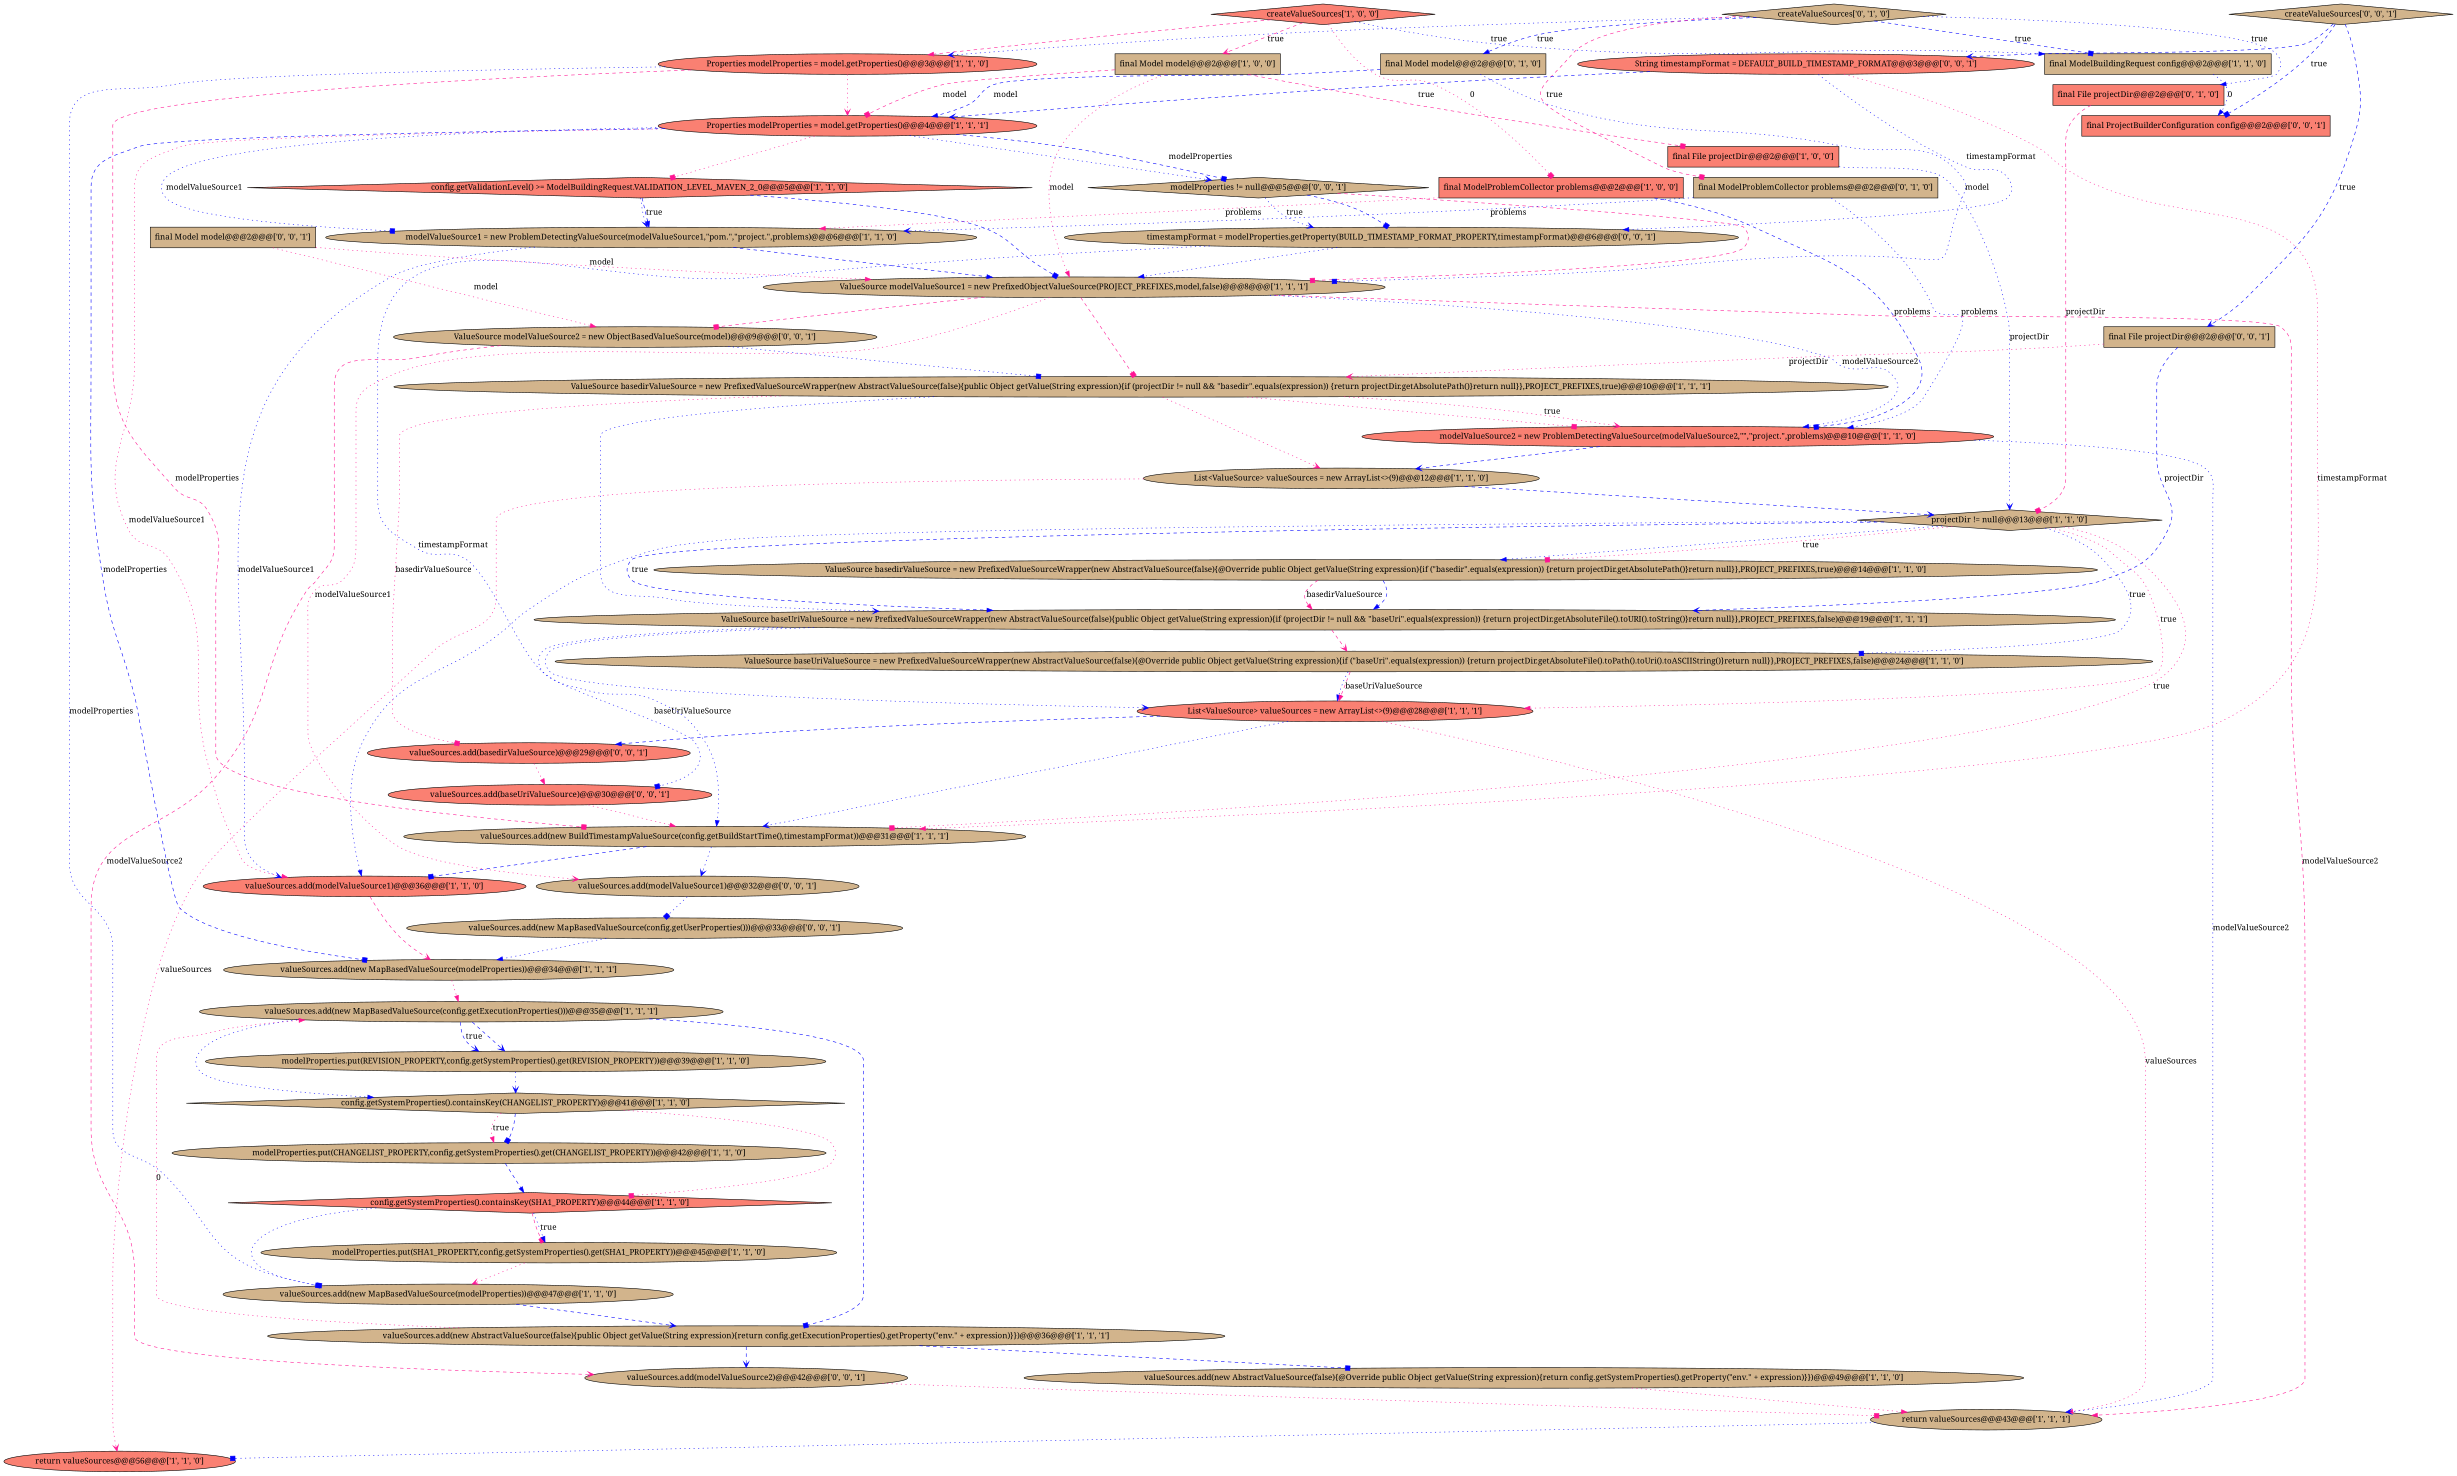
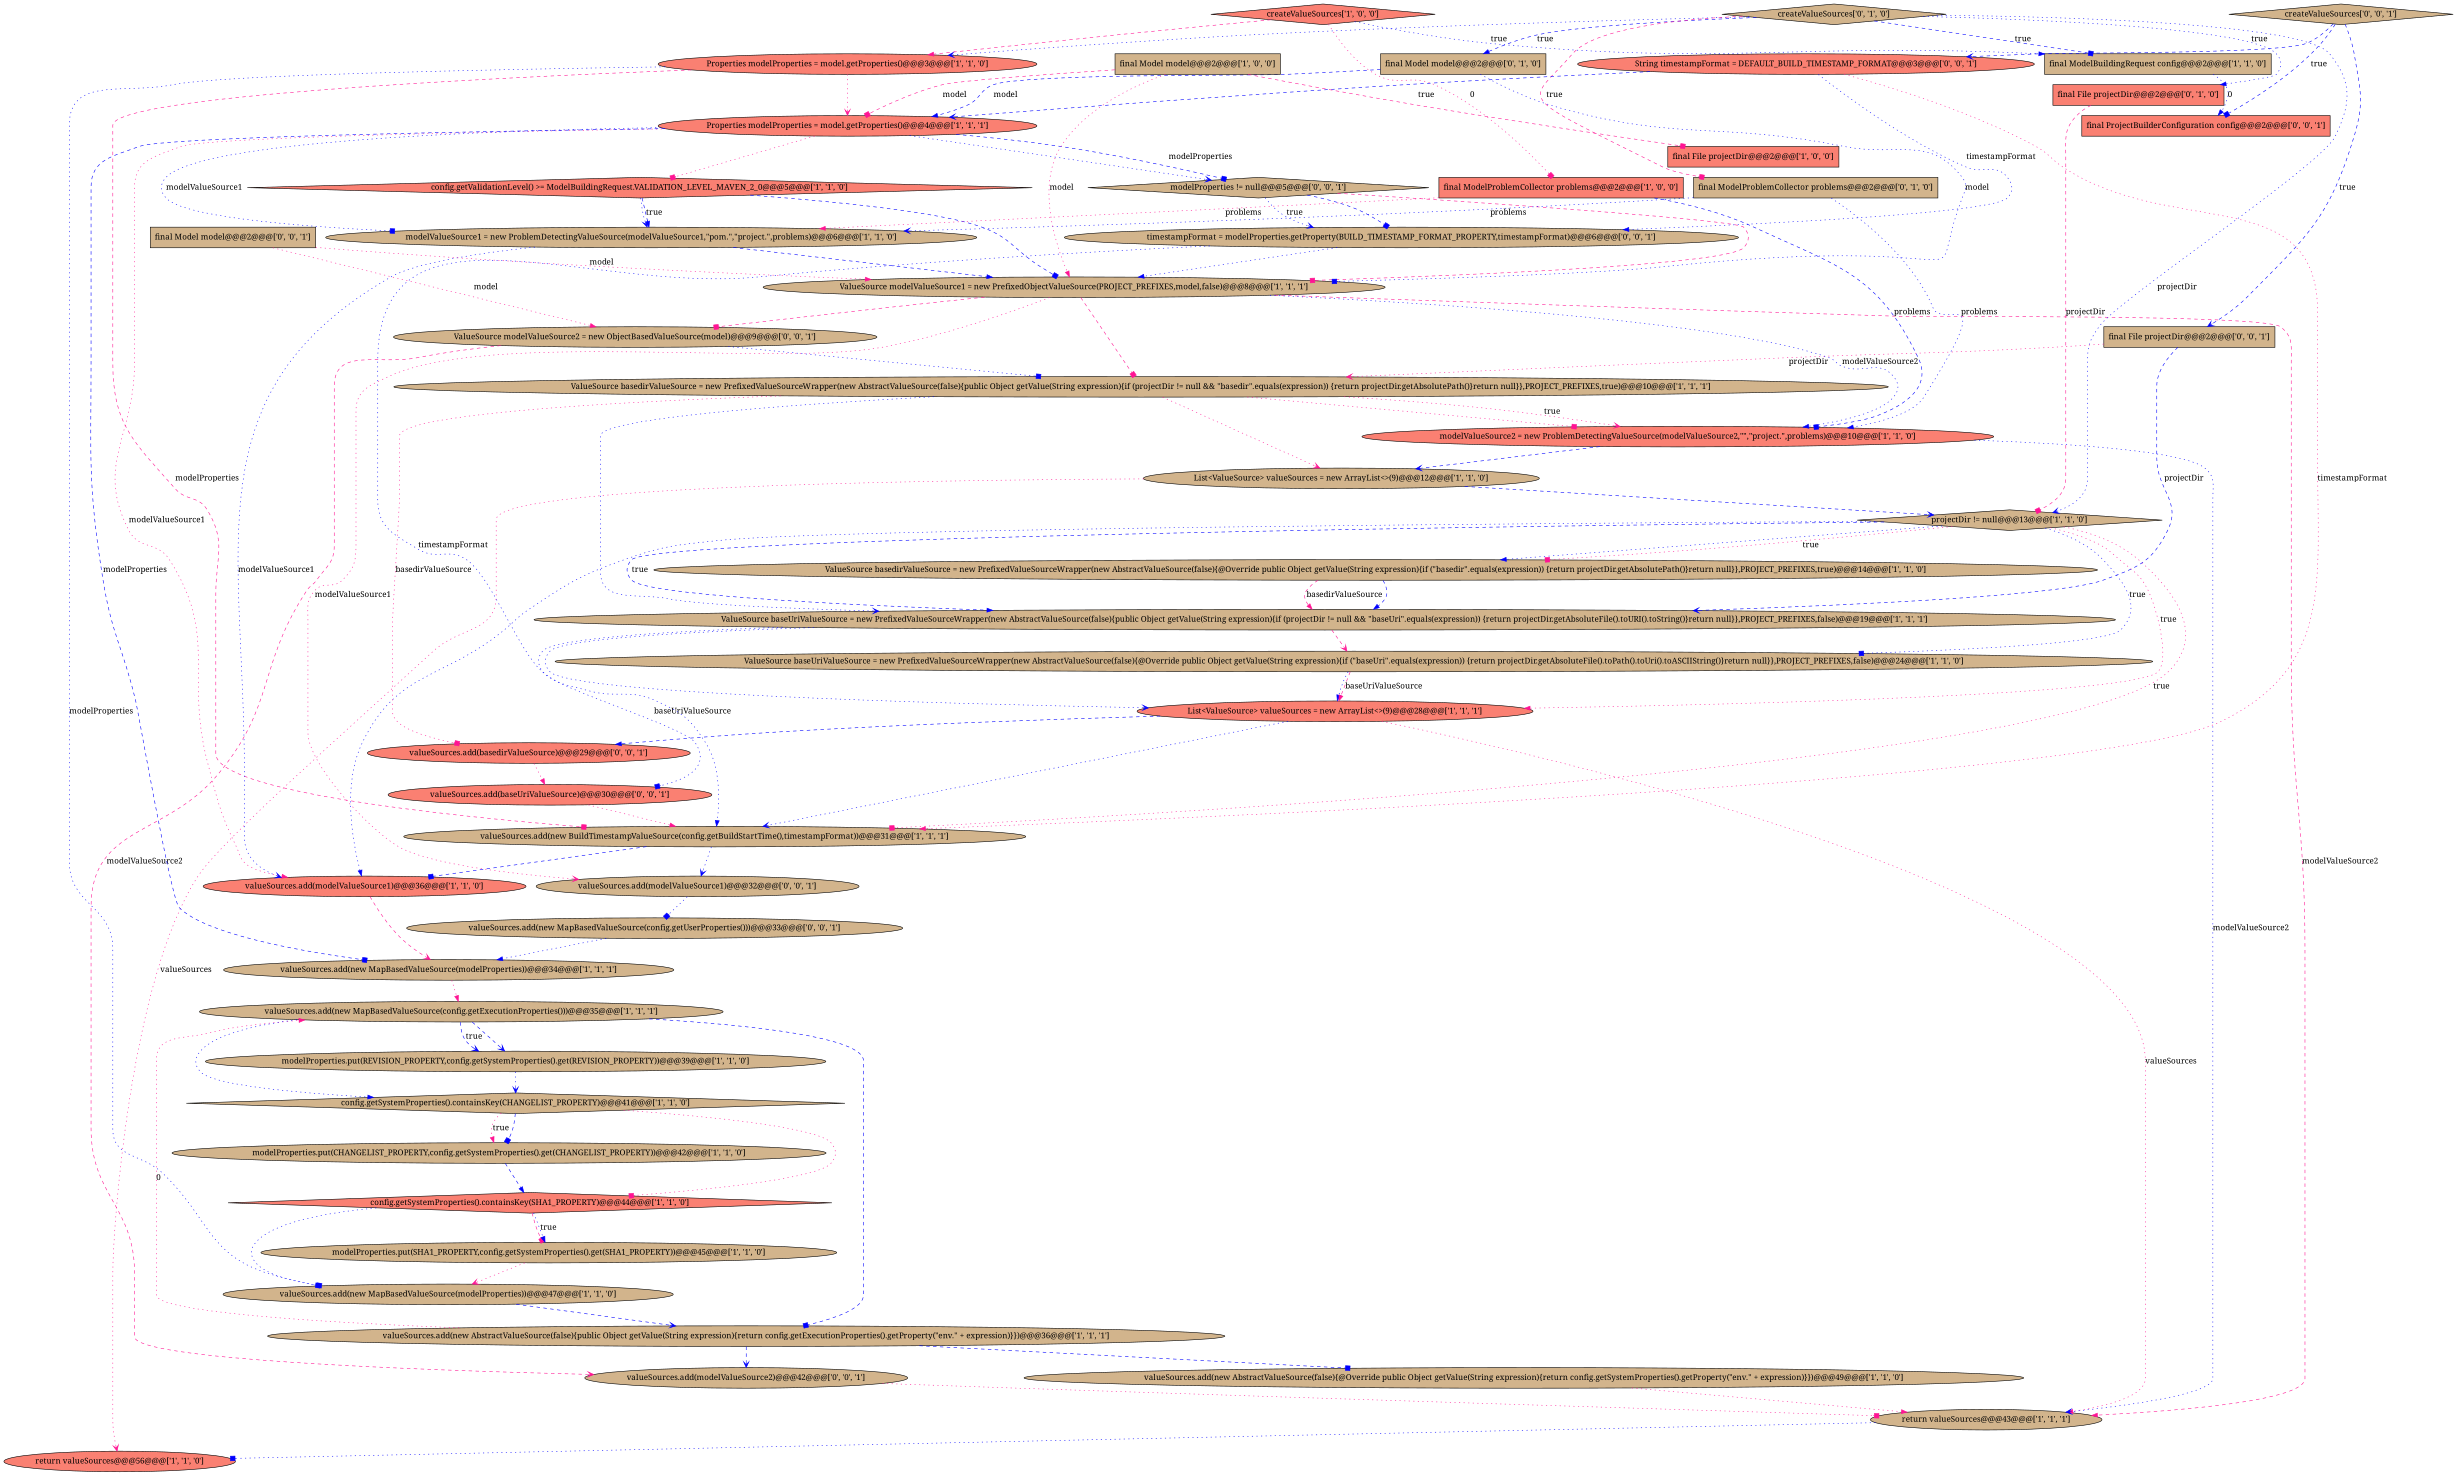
edge "createValueSources['1', '0', '0']" -> "final Model model@@@2@@@['1', '0', '0']": removed, label "true"
edge "final File projectDir@@@2@@@['1', '0', '0']" -> "projectDir != null@@@13@@@['1', '1', '0']": now "createValueSources['0', '1', '0']" -> "projectDir != null@@@13@@@['1', '1', '0']"
